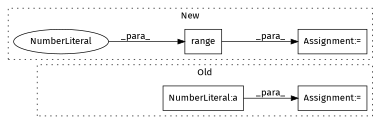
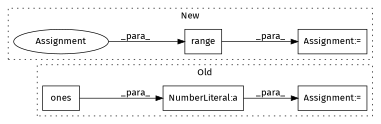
node "NumberLiteral": label "NumberLiteral" -> "Assignment"
node "ones": added
